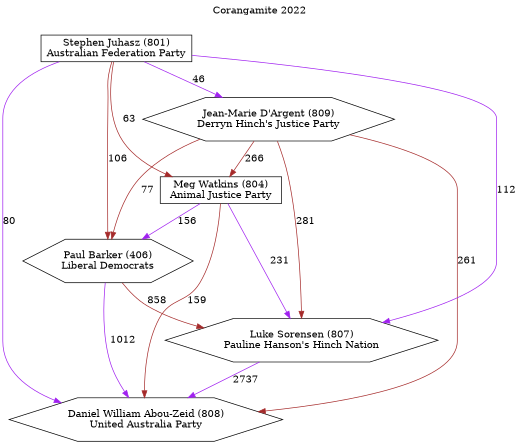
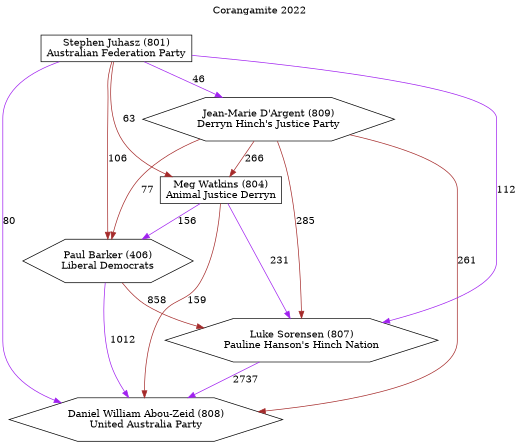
node "Meg Watkins (804) Animal Justice Party": label "Meg Watkins (804) Animal Justice Party" -> "Meg Watkins (804) Animal Justice Derryn"
edge "Jean-Marie D'Argent (809) Derryn Hinch's Justice Party" -> "Luke Sorensen (807) Pauline Hanson's Hinch Nation": label "281" -> "285"
